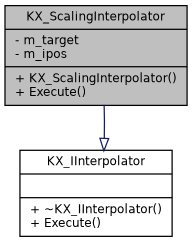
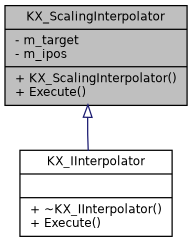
edge "KX_ScalingInterpolator" -> "KX_IInterpolator": reversed
